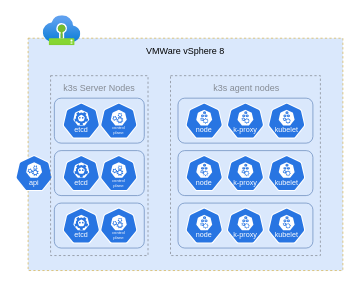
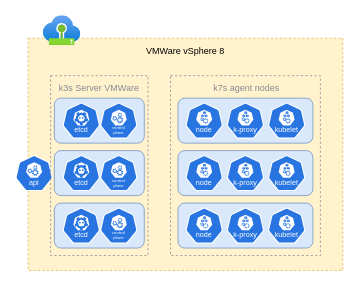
node "VMWare vSphere 8": fillcolor #dae8fc -> #fff2cc
node "k3s Server Nodes": label "k3s Server Nodes" -> "k3s Server VMWare"
node "k3s agent nodes": label "k3s agent nodes" -> "k7s agent nodes"
